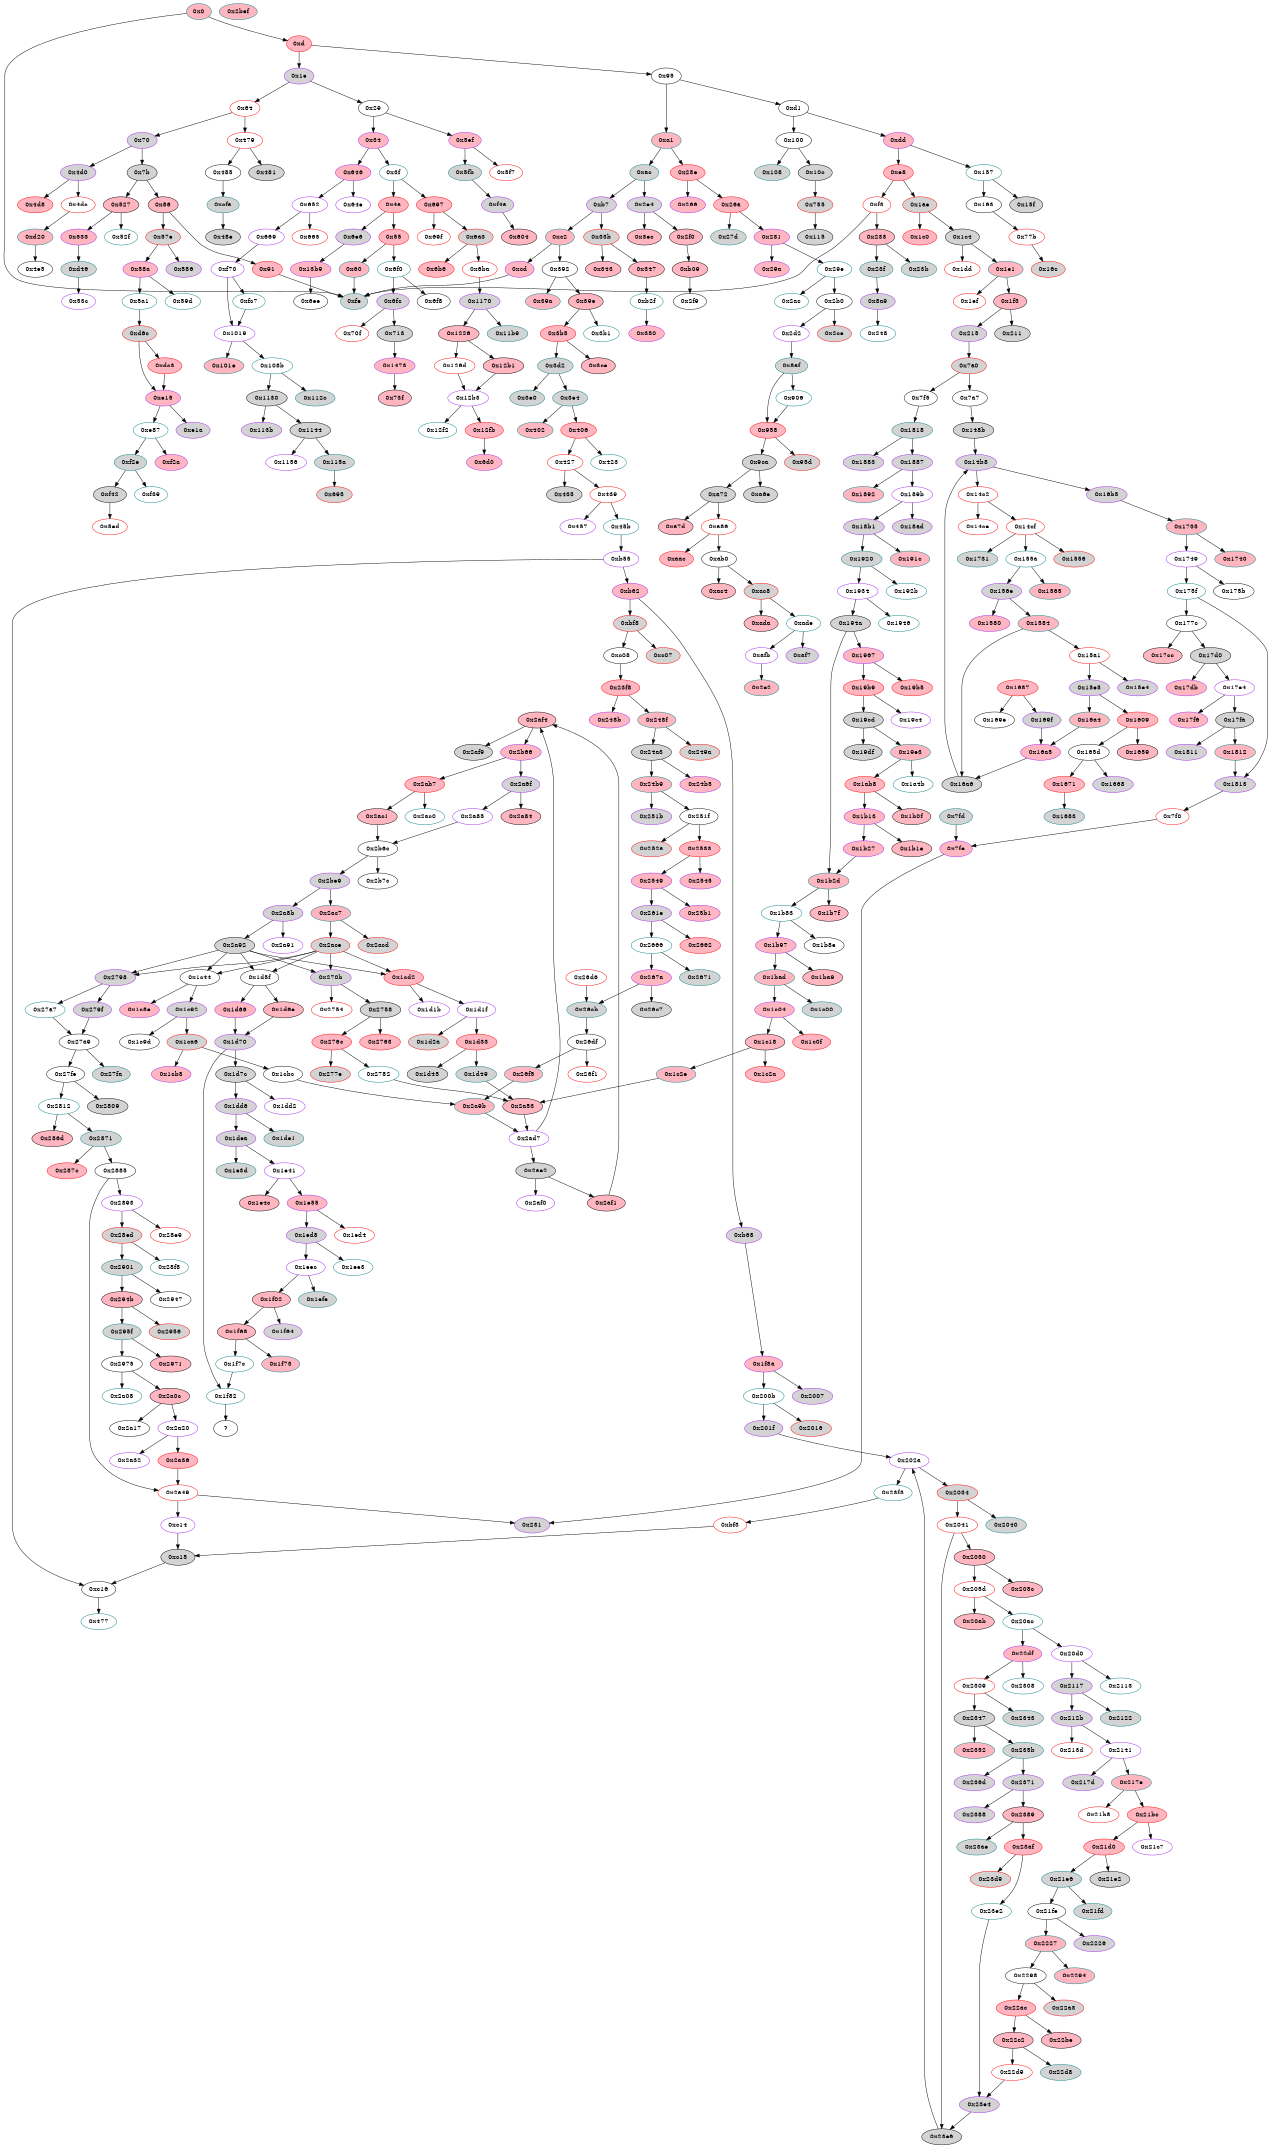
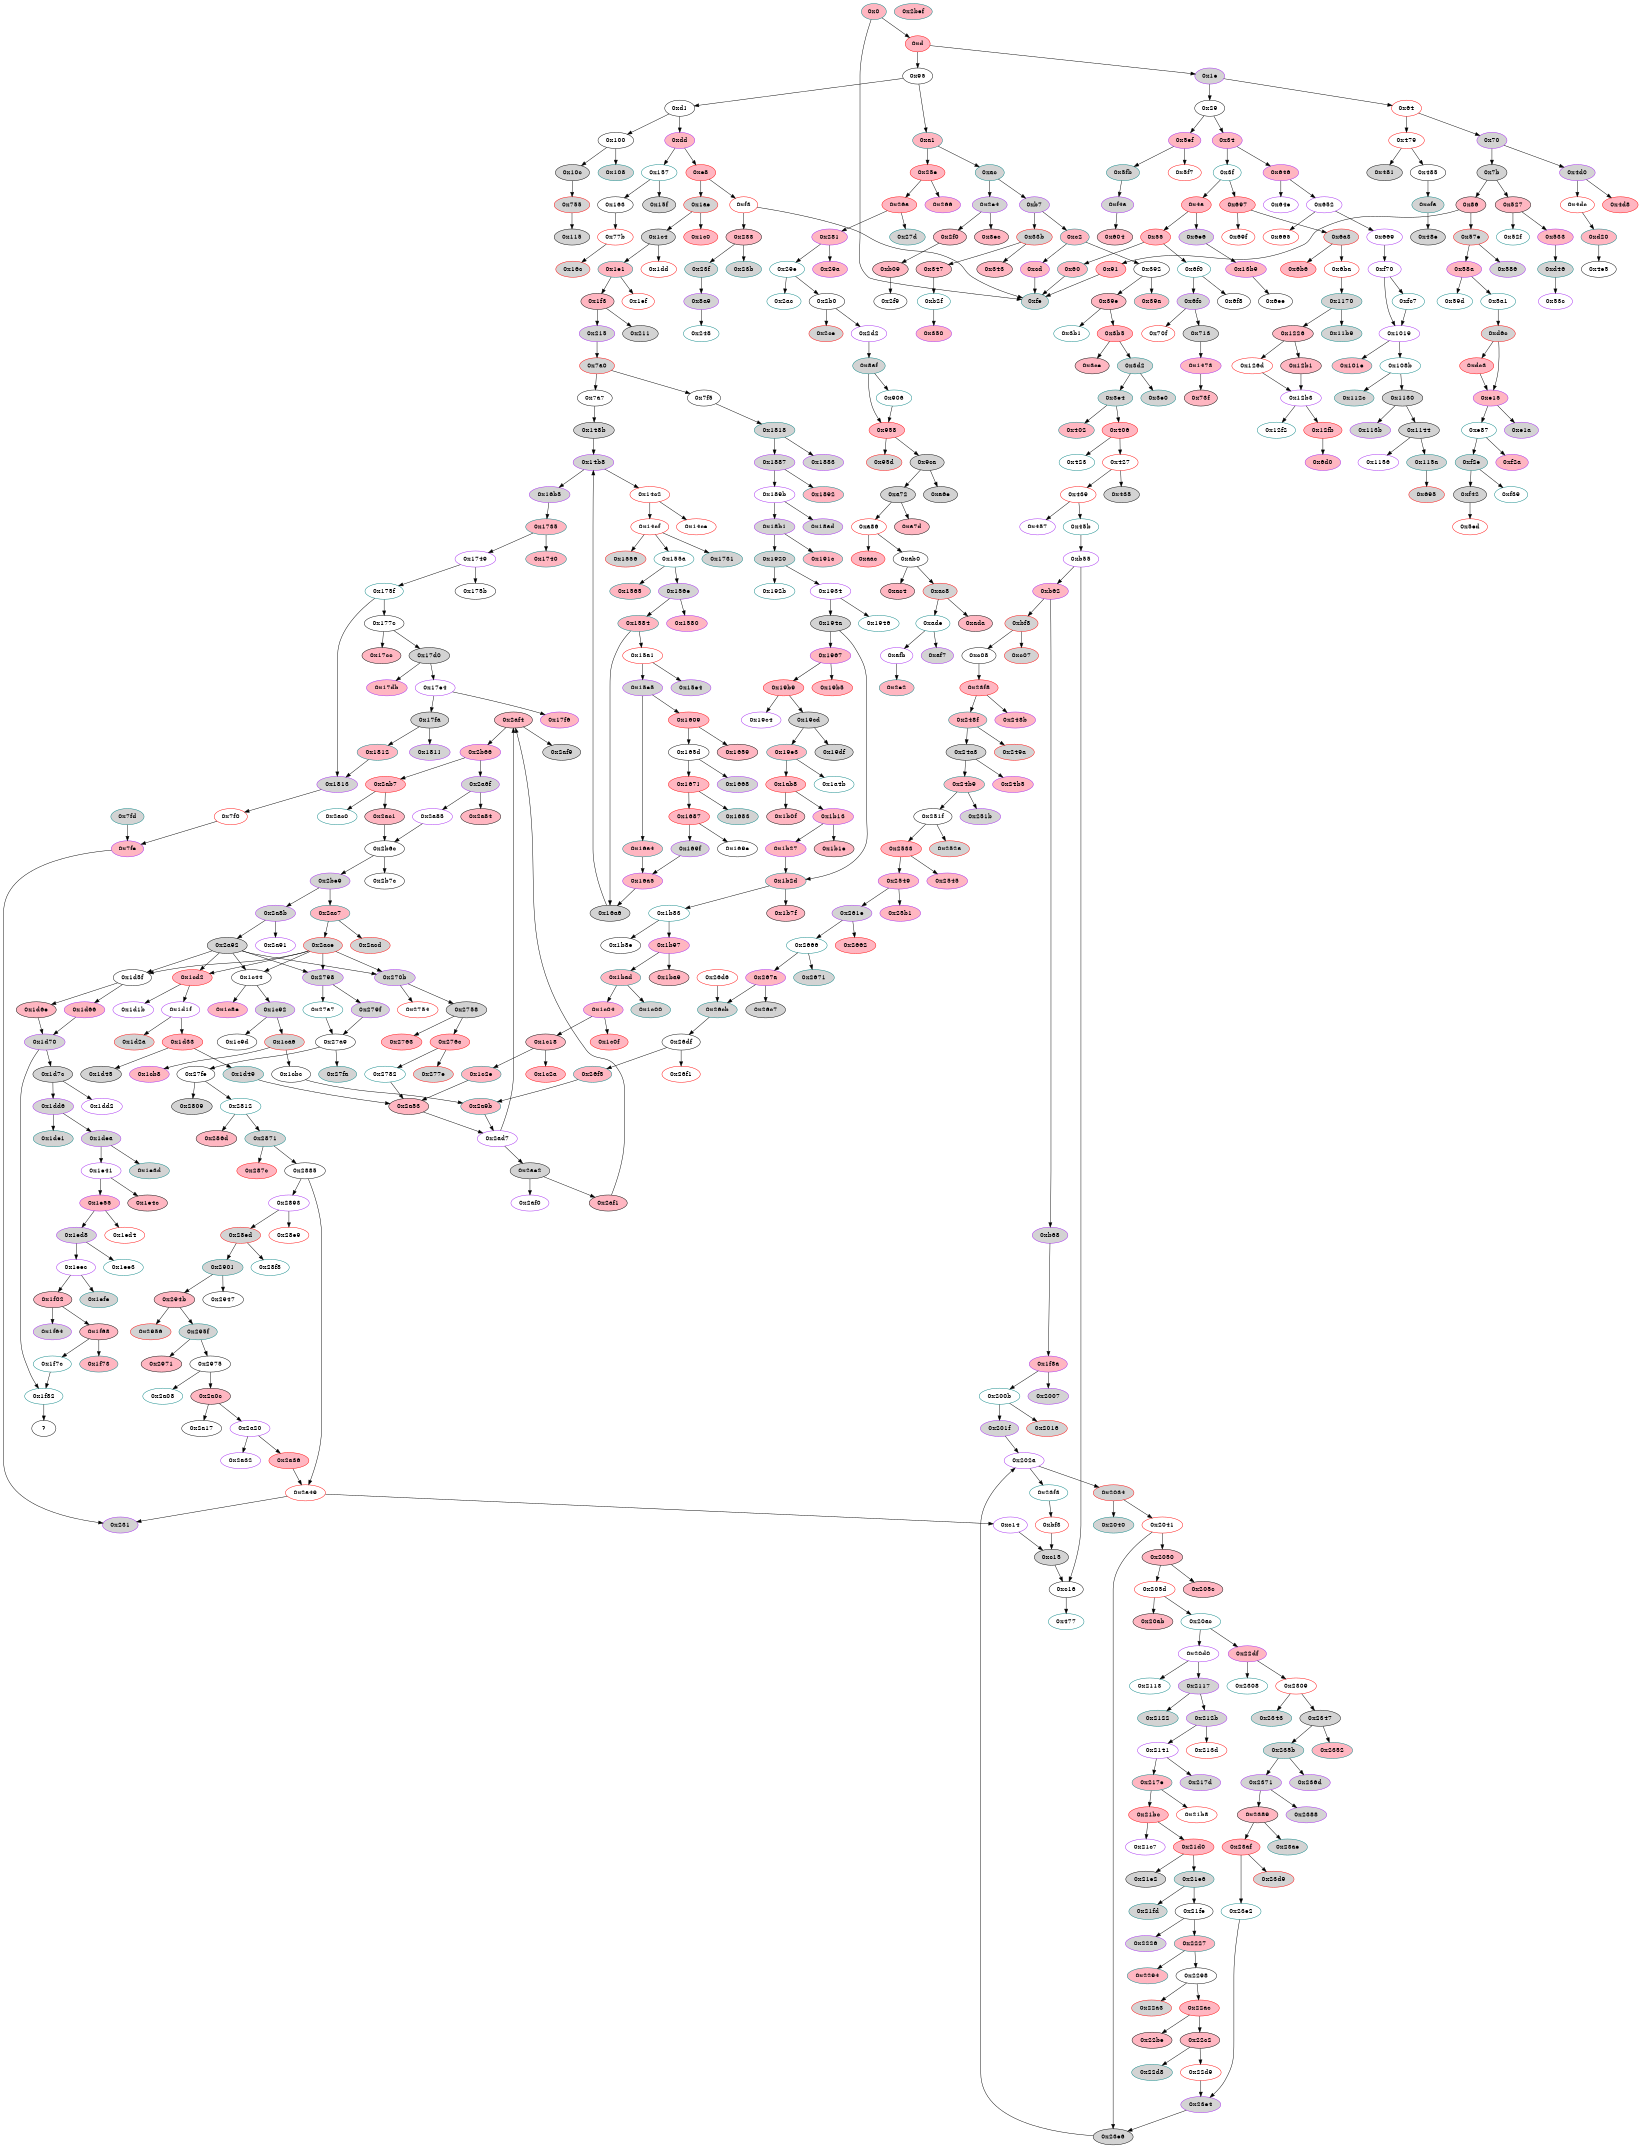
node "0x1170": color purple -> teal
edge "0x1671" -> "0x1687": added
